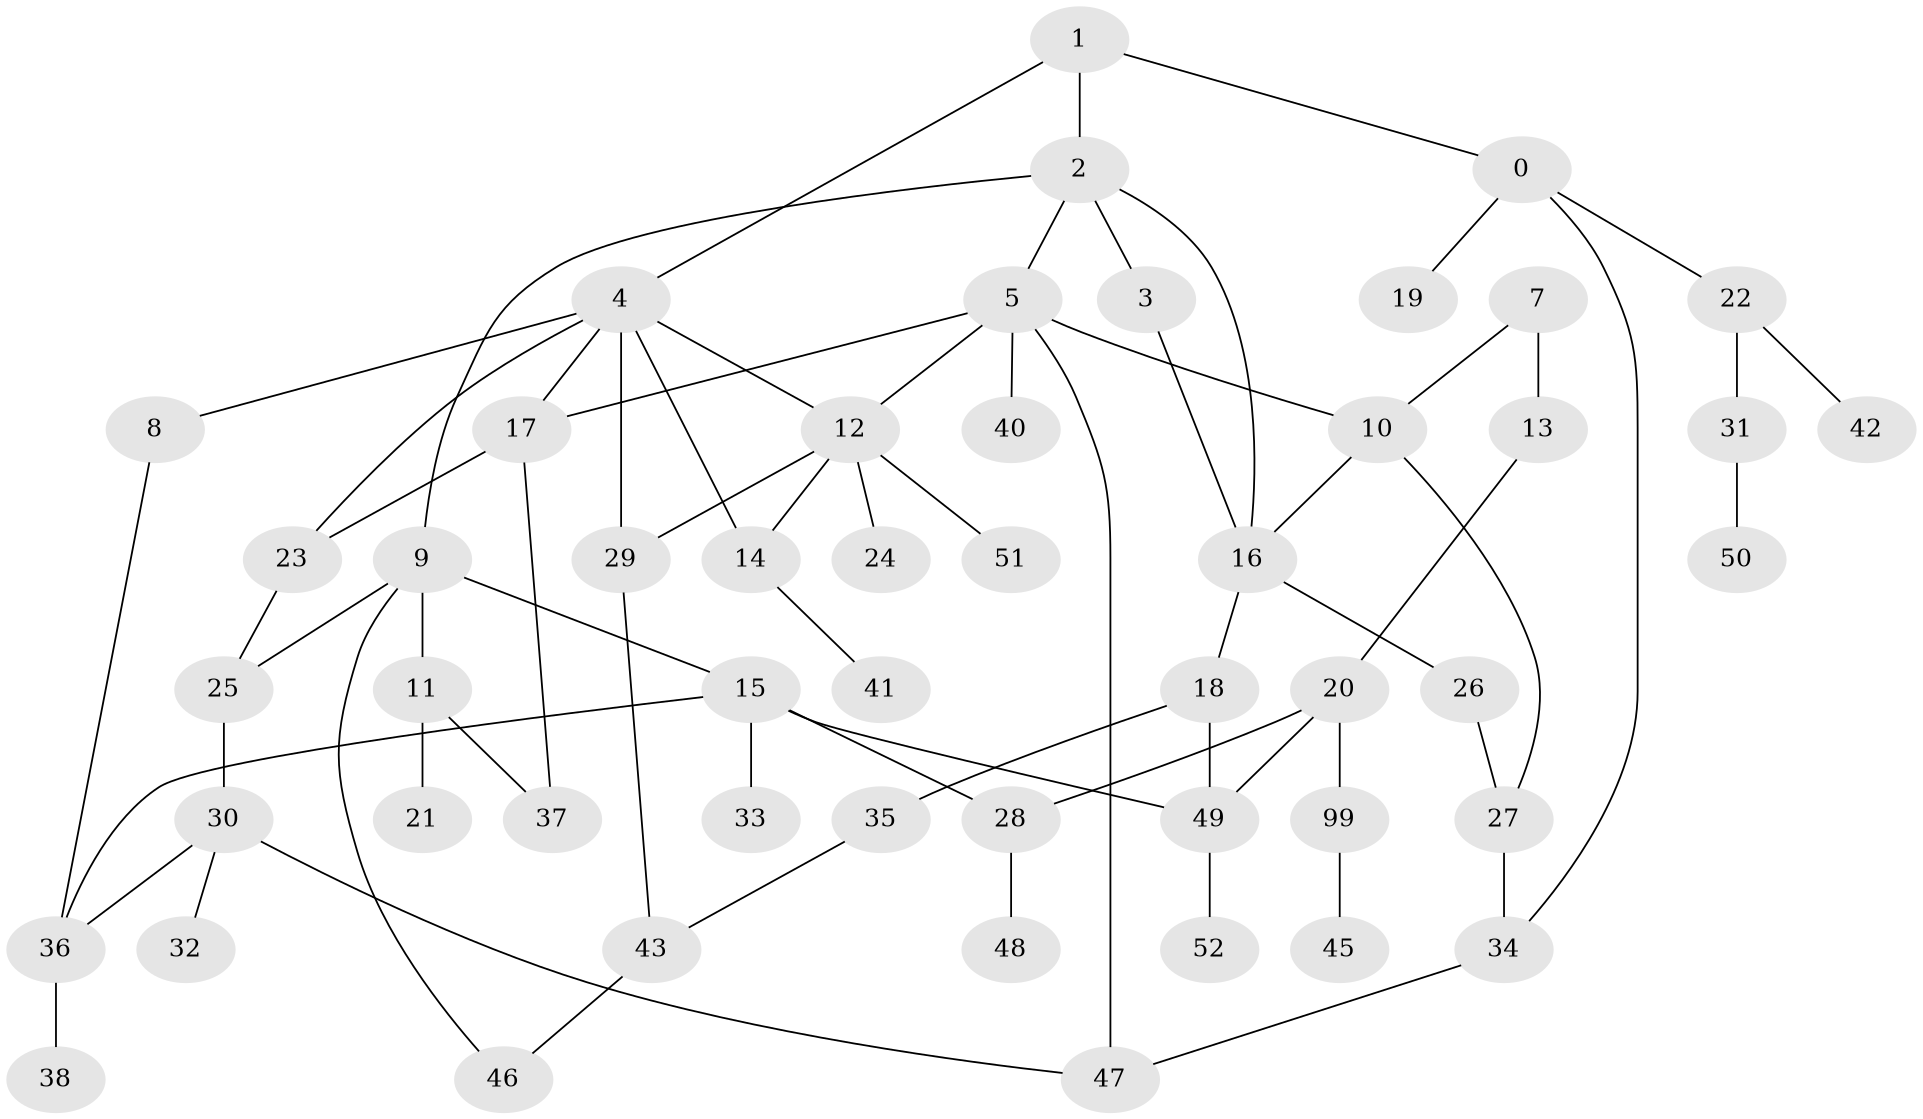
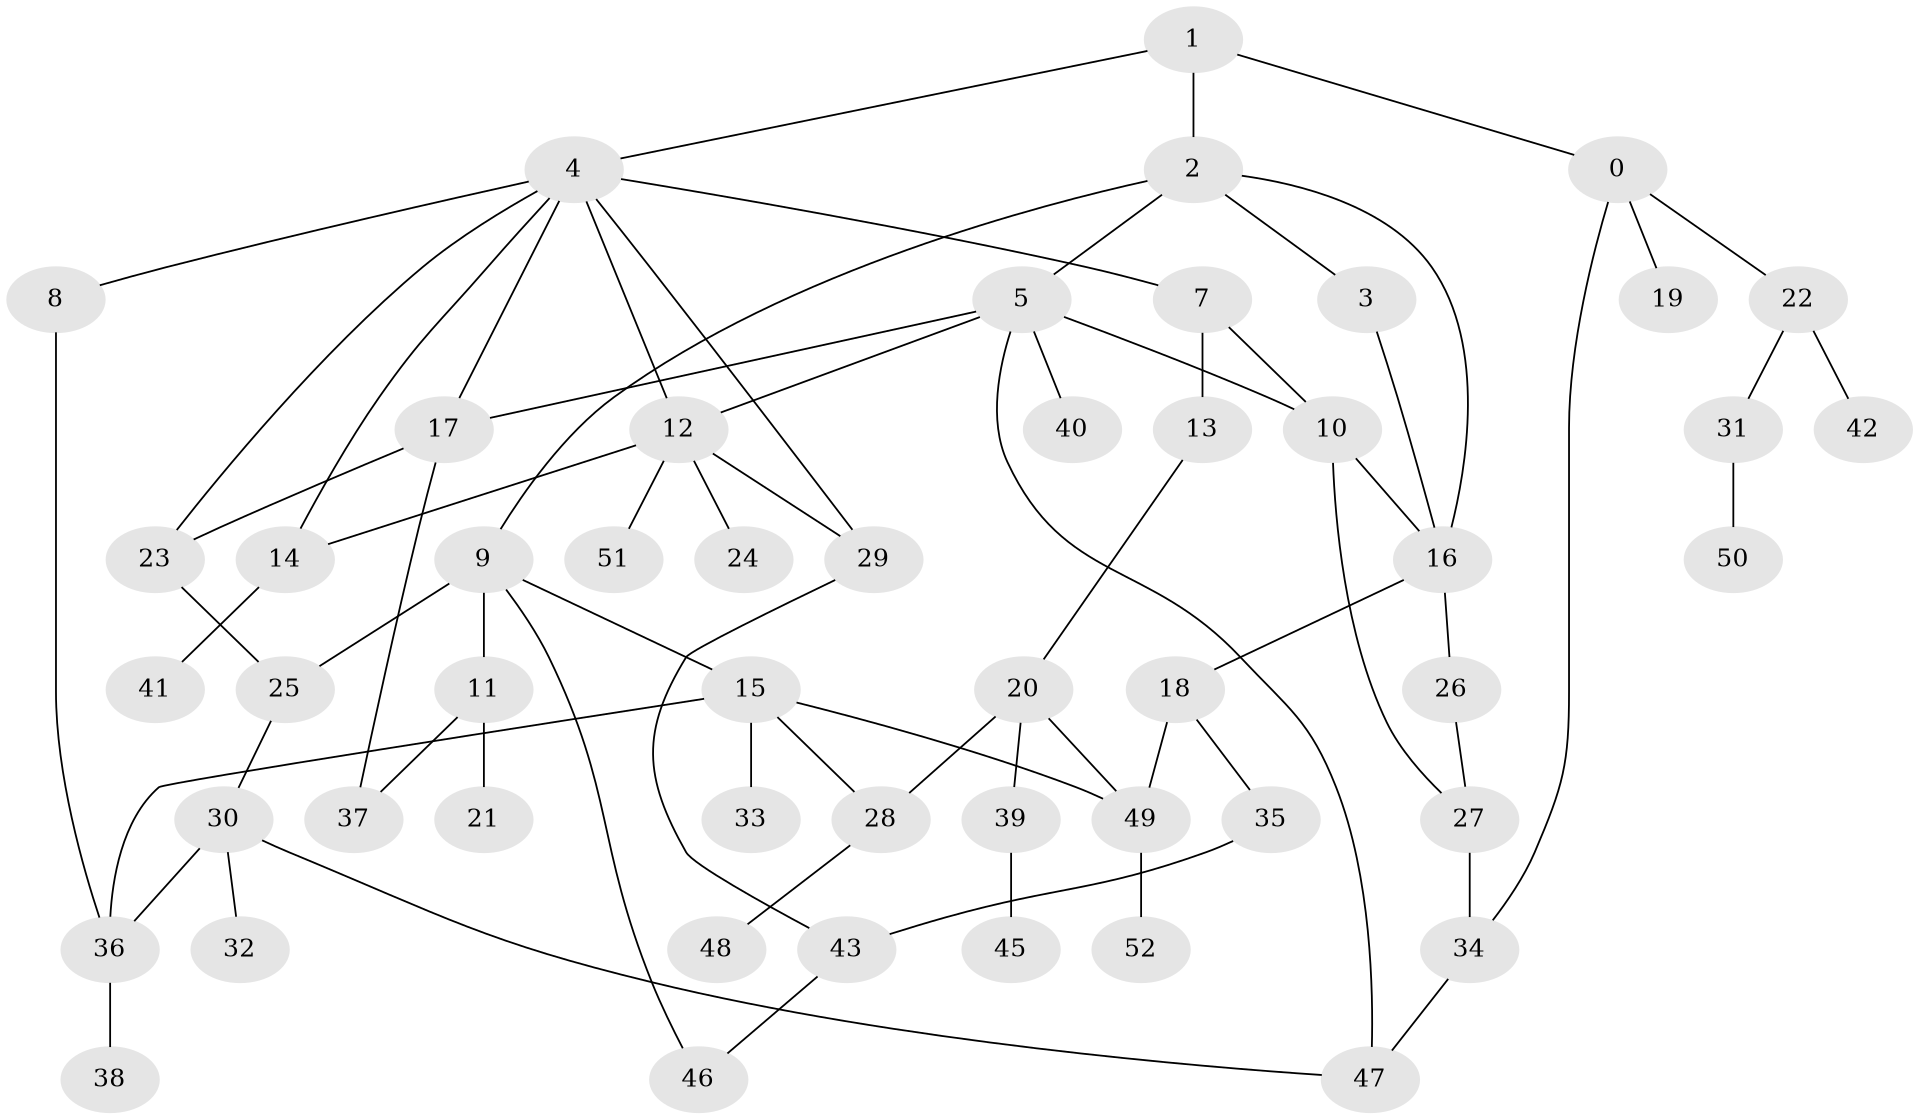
edge "4" -- "7": added
node "99": label "99" -> "39"
